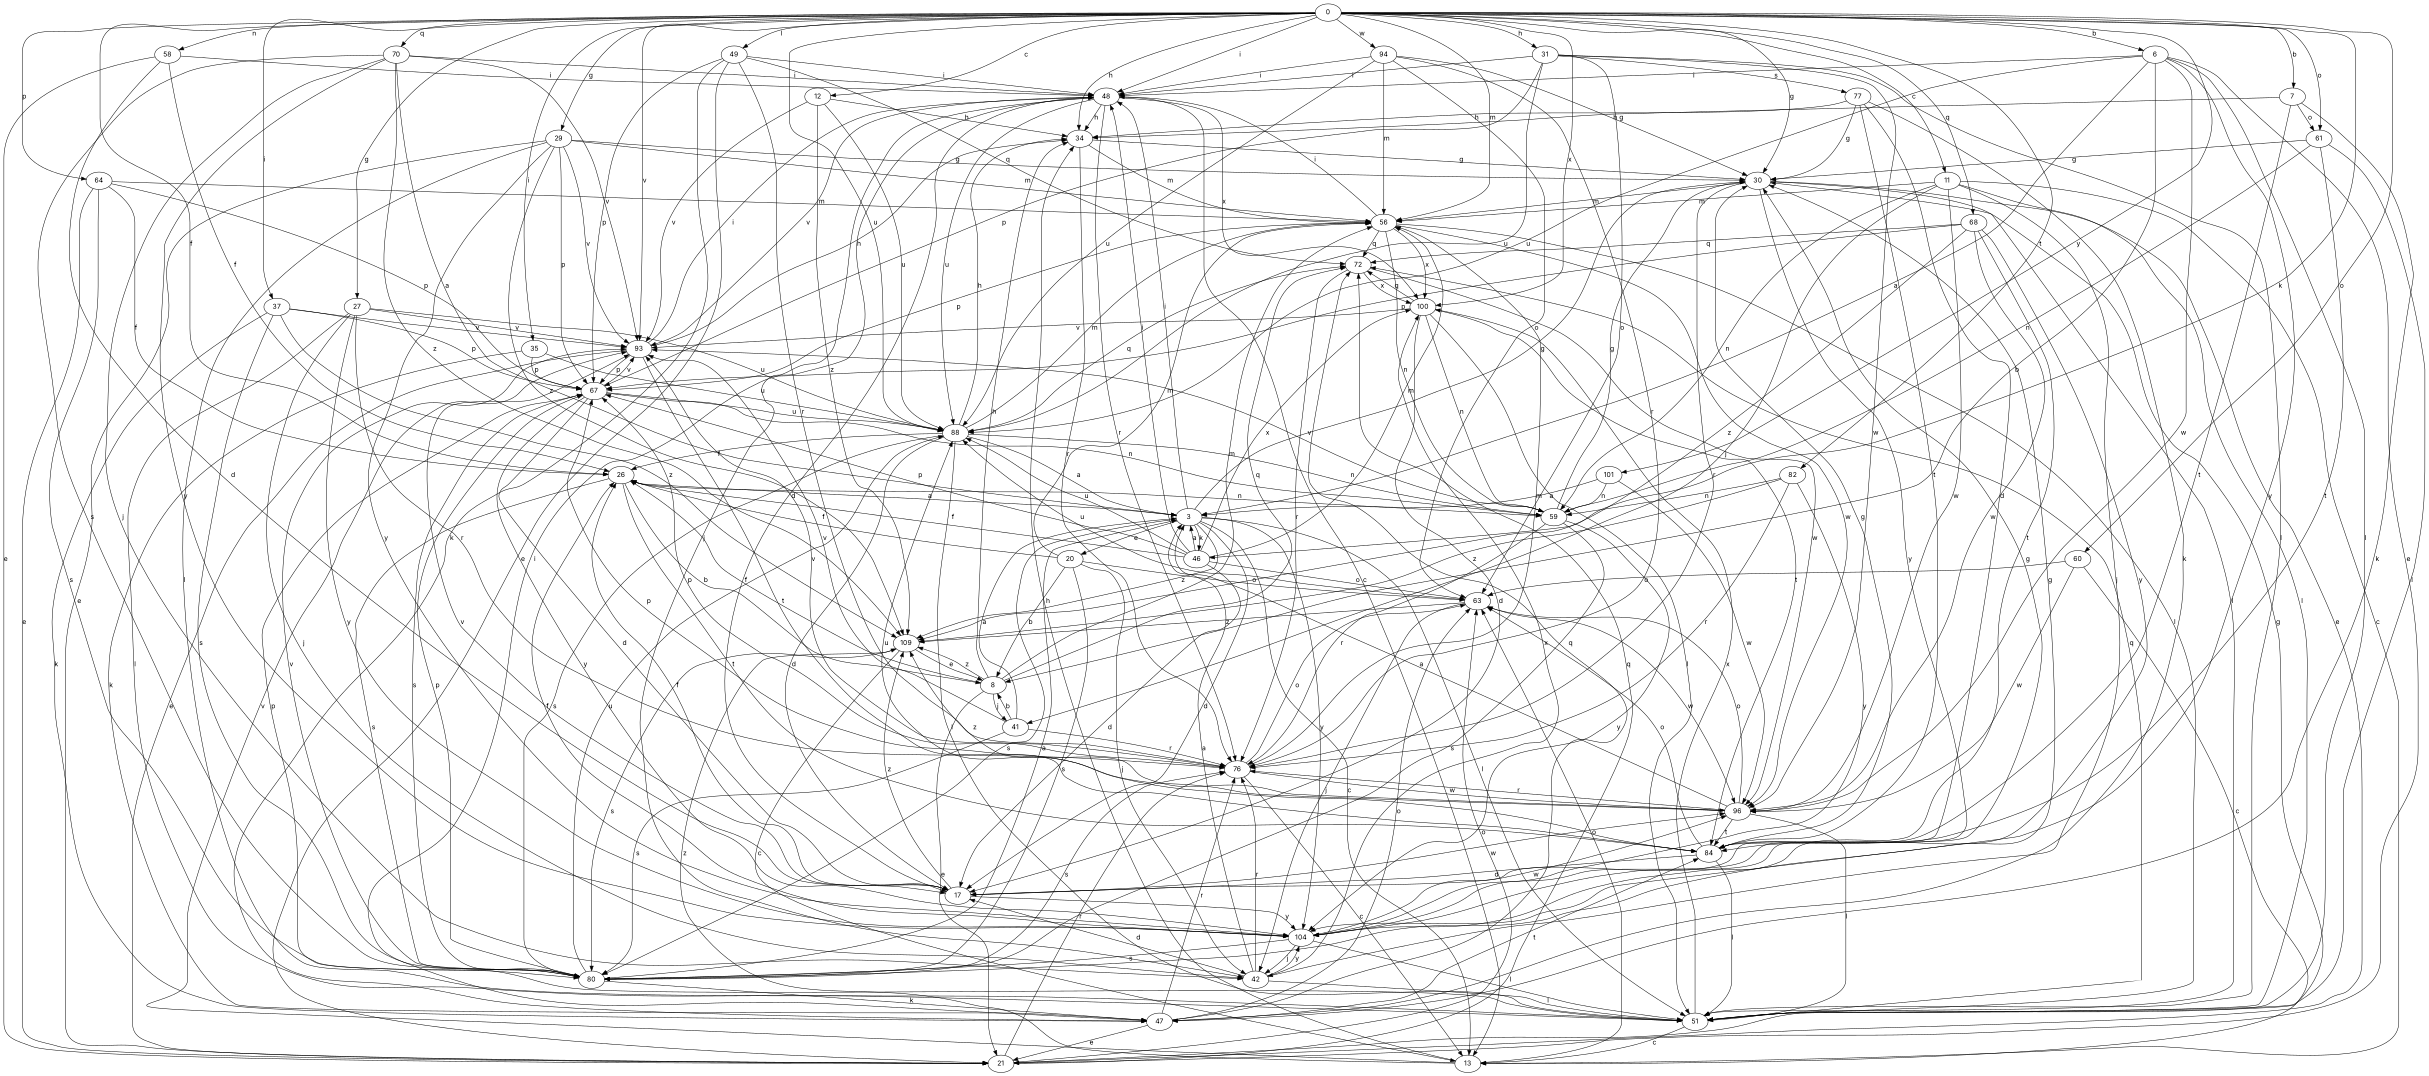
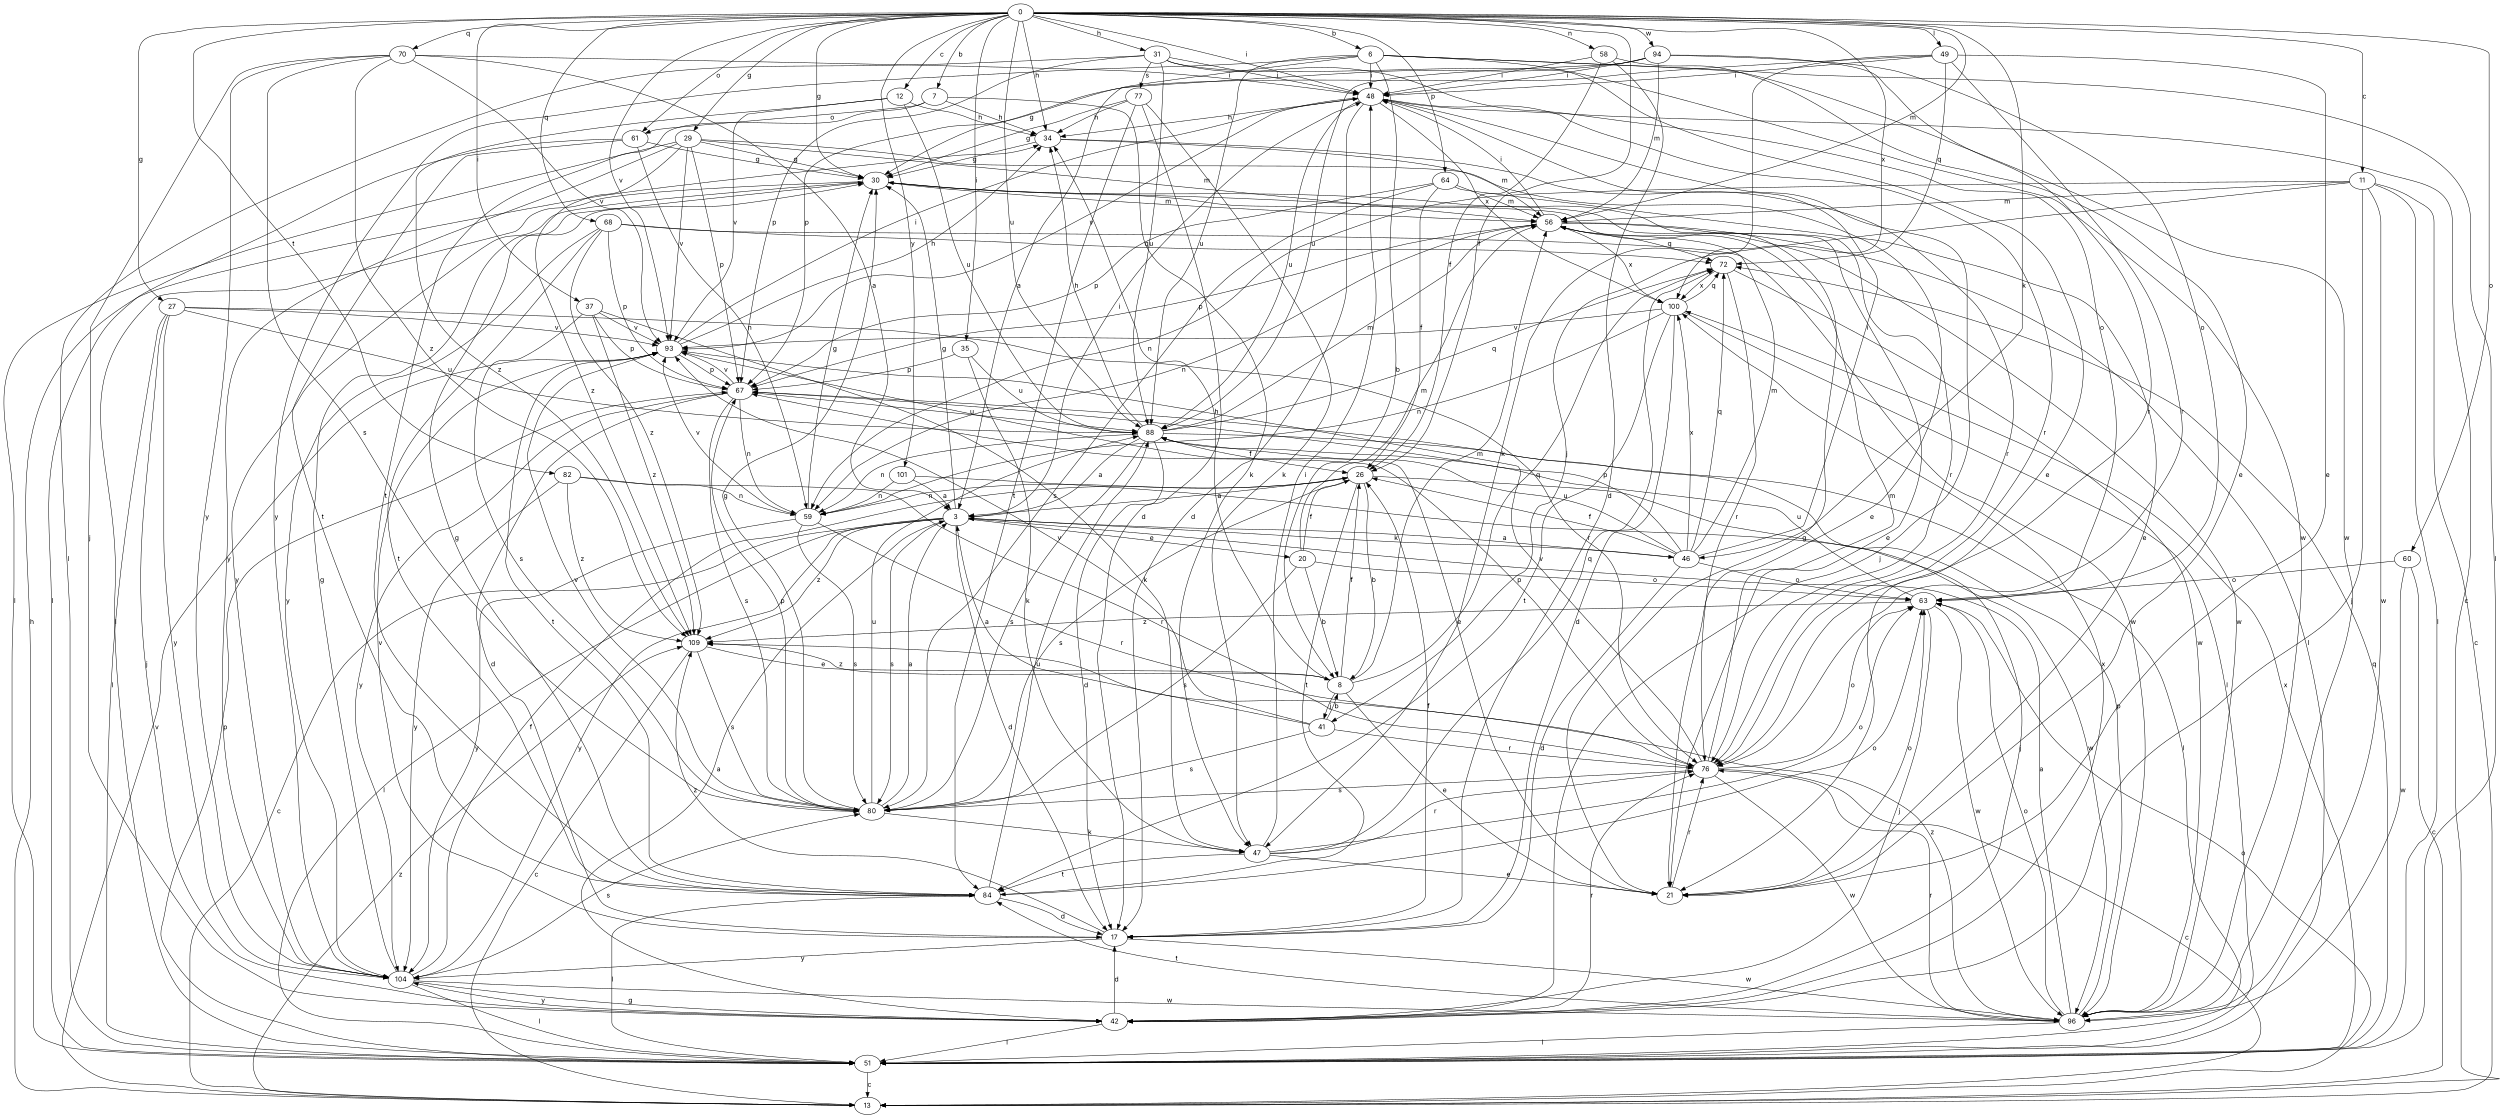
edge "20" -> "42": now "26" -> "42"
edge "21" -> "72": now "46" -> "72"
edge "80" -> "76": reversed
edge "104" -> "42": label "j" -> "g"
